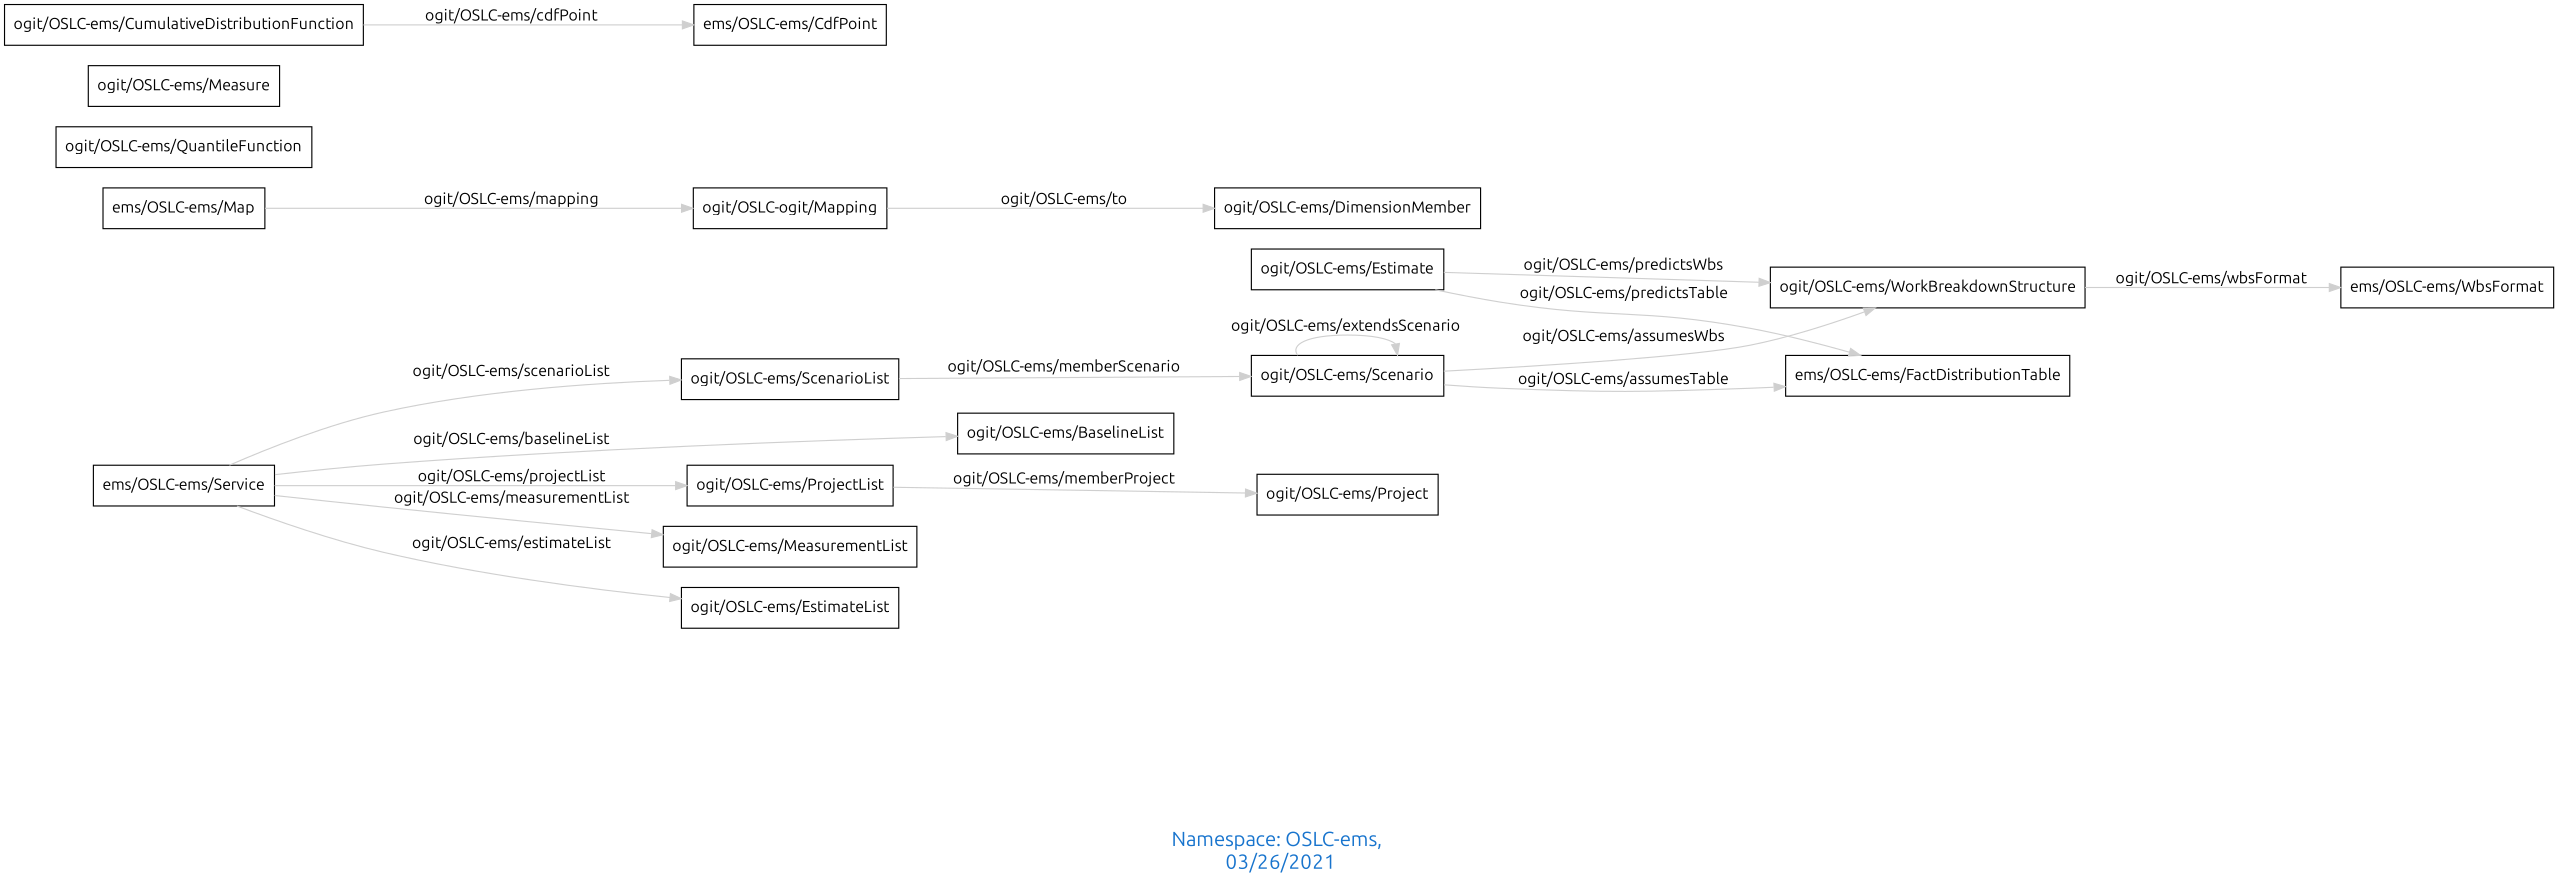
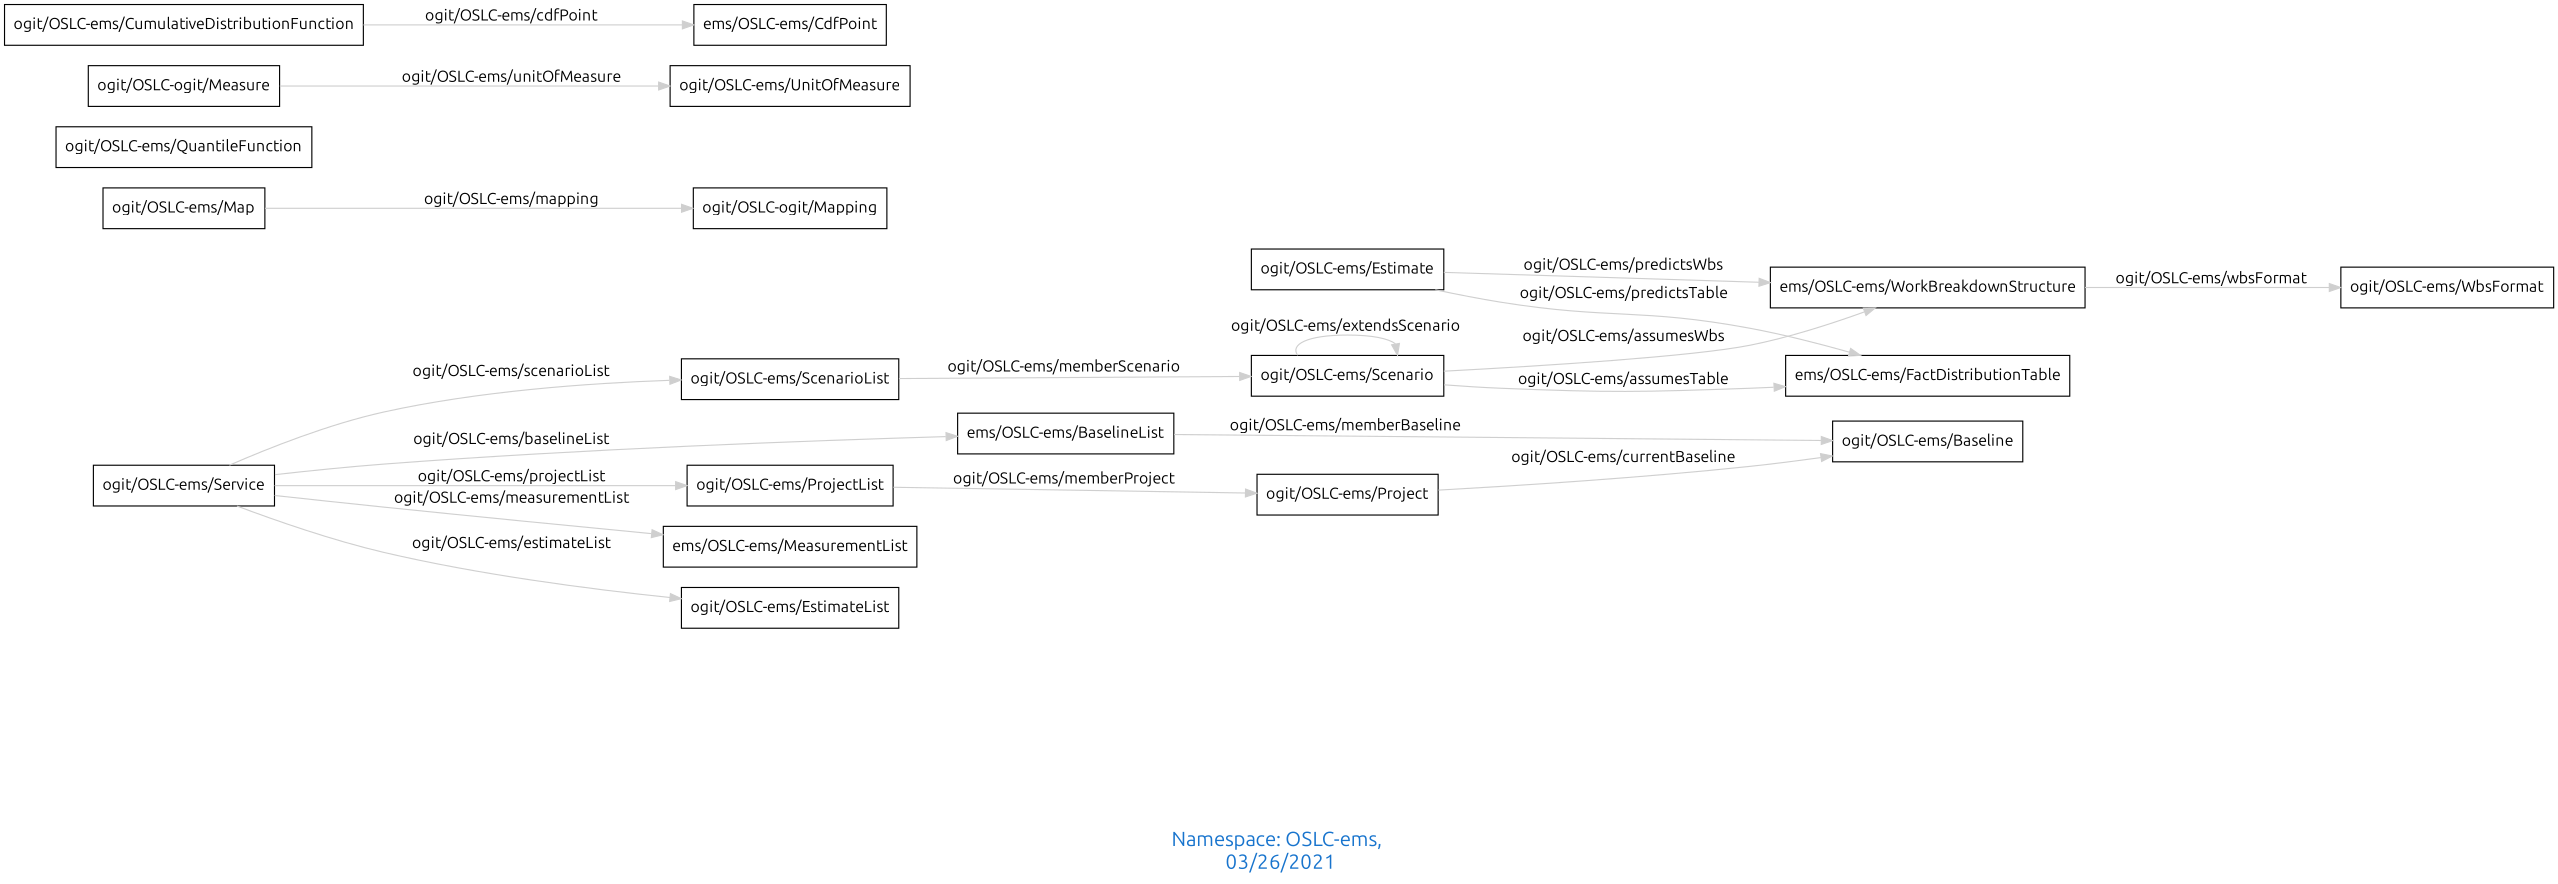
node "ogit/OSLC-ems/Measure": label "ogit/OSLC-ems/Measure" -> "ogit/OSLC-ogit/Measure"
node "ogit/OSLC-ems/UnitOfMeasure": added
node "ems/OSLC-ems/Map": label "ems/OSLC-ems/Map" -> "ogit/OSLC-ems/Map"
node "ogit/OSLC-ems/DimensionMember": removed
node "ogit/OSLC-ems/WorkBreakdownStructure": label "ogit/OSLC-ems/WorkBreakdownStructure" -> "ems/OSLC-ems/WorkBreakdownStructure"
node "ems/OSLC-ems/WbsFormat": label "ems/OSLC-ems/WbsFormat" -> "ogit/OSLC-ems/WbsFormat"
node "ogit/OSLC-ems/BaselineList": label "ogit/OSLC-ems/BaselineList" -> "ems/OSLC-ems/BaselineList"
node "ogit/OSLC-ems/Baseline": added
node "ems/OSLC-ems/Service": label "ems/OSLC-ems/Service" -> "ogit/OSLC-ems/Service"
node "ogit/OSLC-ems/MeasurementList": label "ogit/OSLC-ems/MeasurementList" -> "ems/OSLC-ems/MeasurementList"
